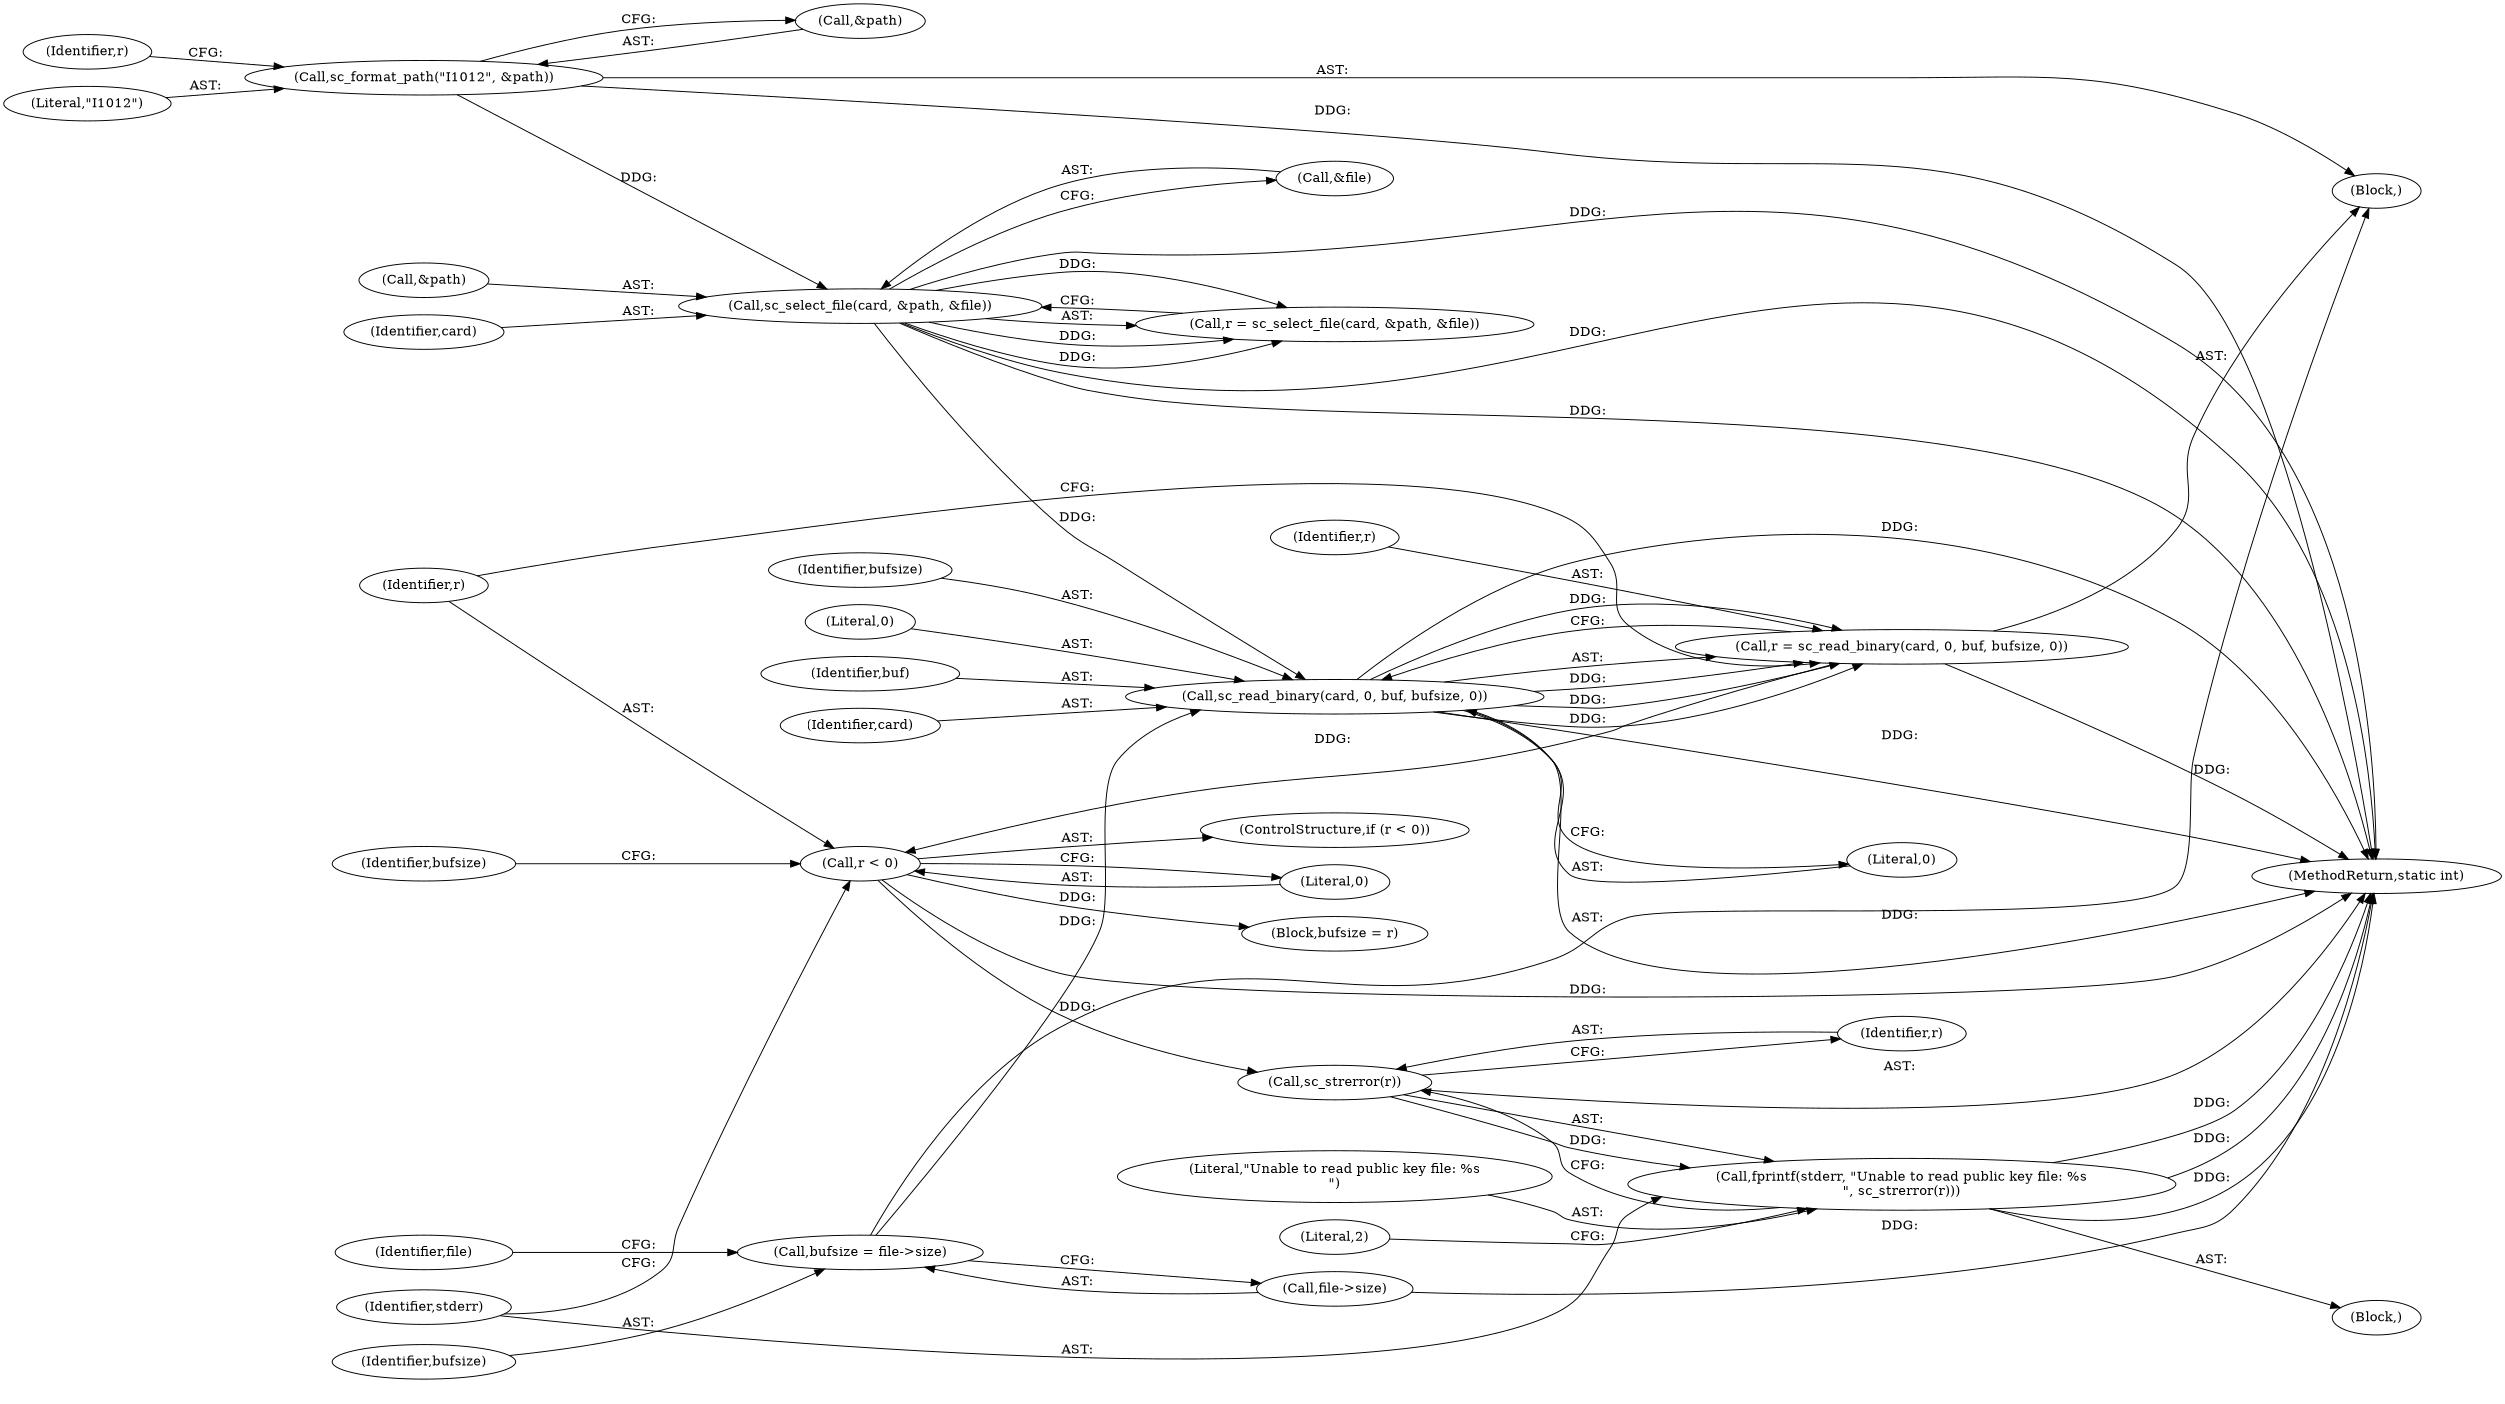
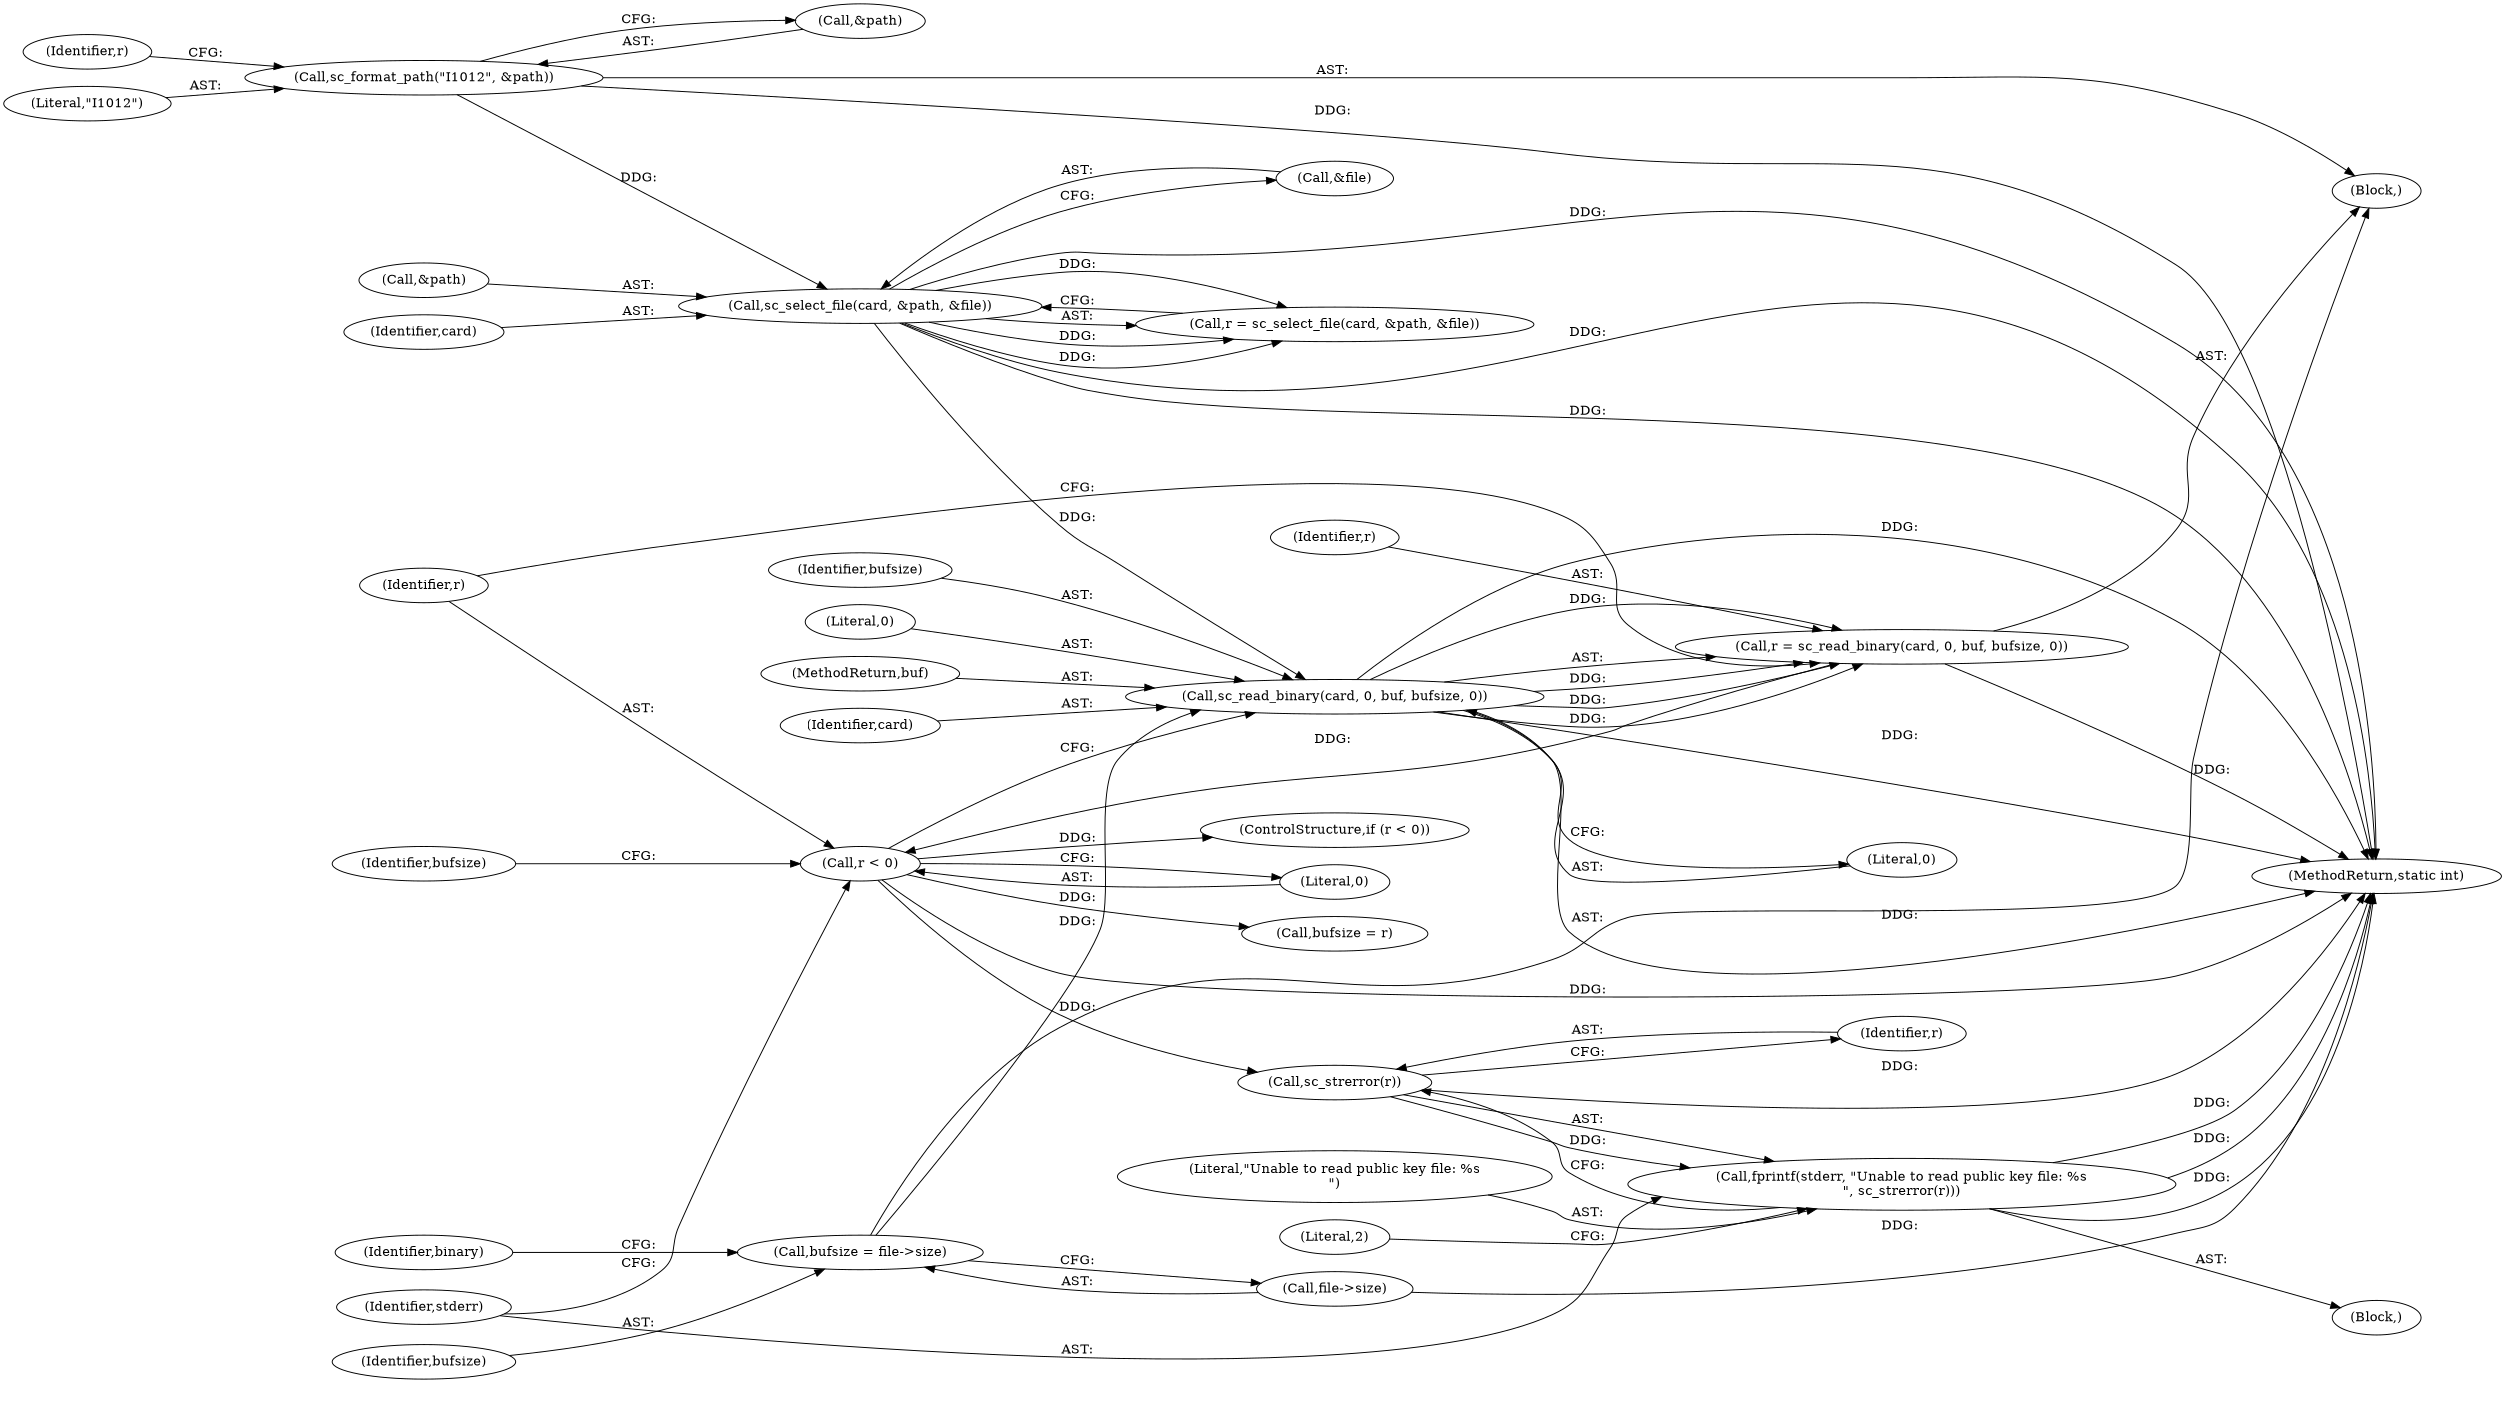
edge "(Call,r = sc_read_binary(card, 0, buf, bufsize, 0))" -> "(Call,sc_read_binary(card, 0, buf, bufsize, 0))": now "(Call,r < 0)" -> "(Call,sc_read_binary(card, 0, buf, bufsize, 0))"
node "(Identifier,buf)": label "(Identifier,buf)" -> "(MethodReturn,buf)"
edge "(Call,r < 0)" -> "(ControlStructure,if (r < 0))": label "AST: " -> "DDG: "
node "(Block,bufsize = r)": label "(Block,bufsize = r)" -> "(Call,bufsize = r)"
edge "(Call,sc_strerror(r))" -> "(MethodReturn,static int)": label "AST: " -> "DDG: "
node "(Identifier,file)": label "(Identifier,file)" -> "(Identifier,binary)"
